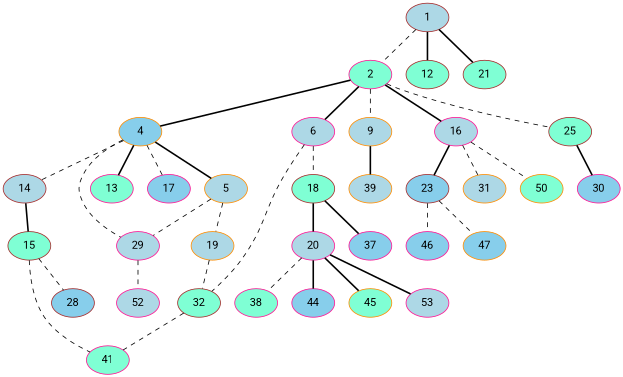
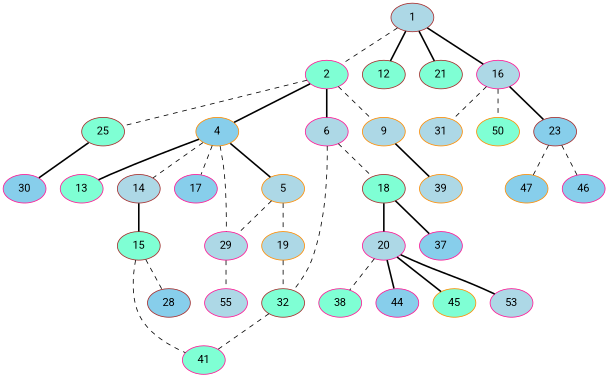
edge "2" -- "16": now "1" -- "16"
node "52": label "52" -> "55"
